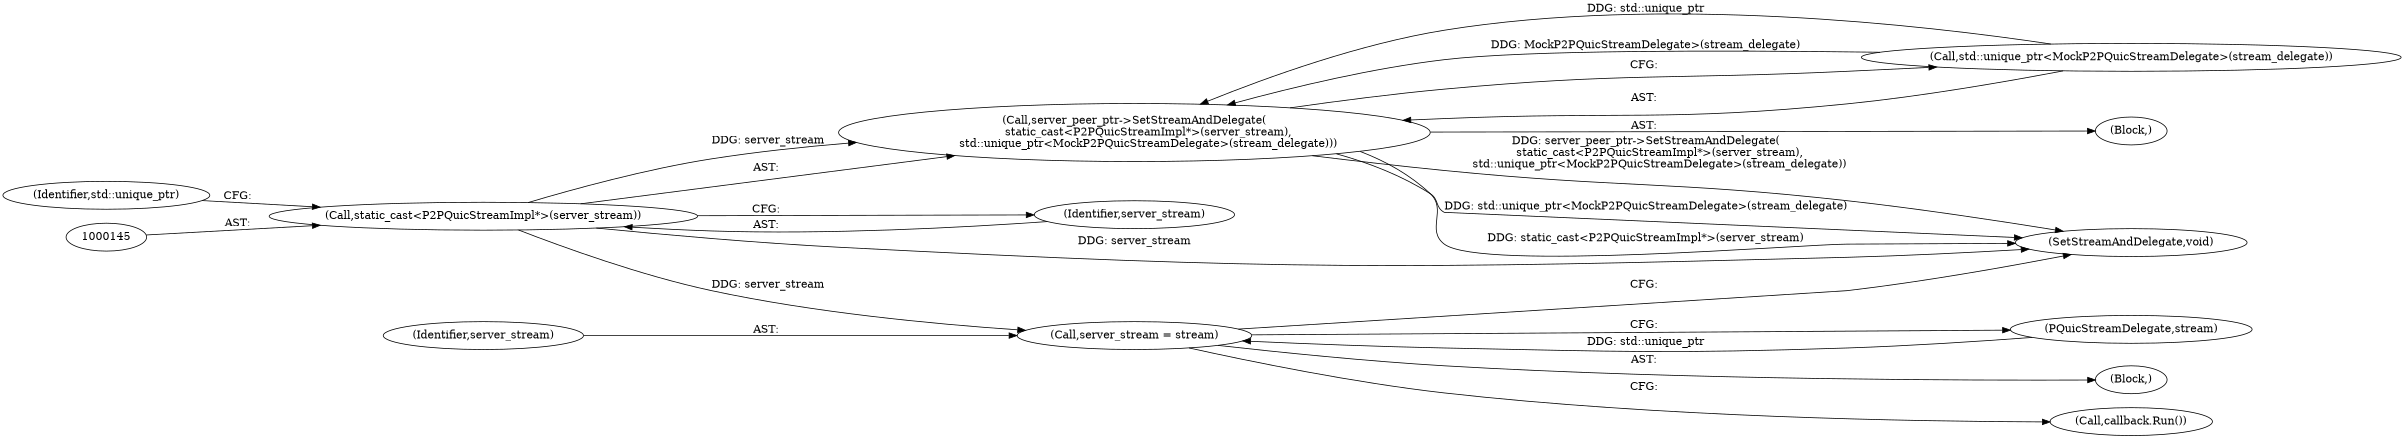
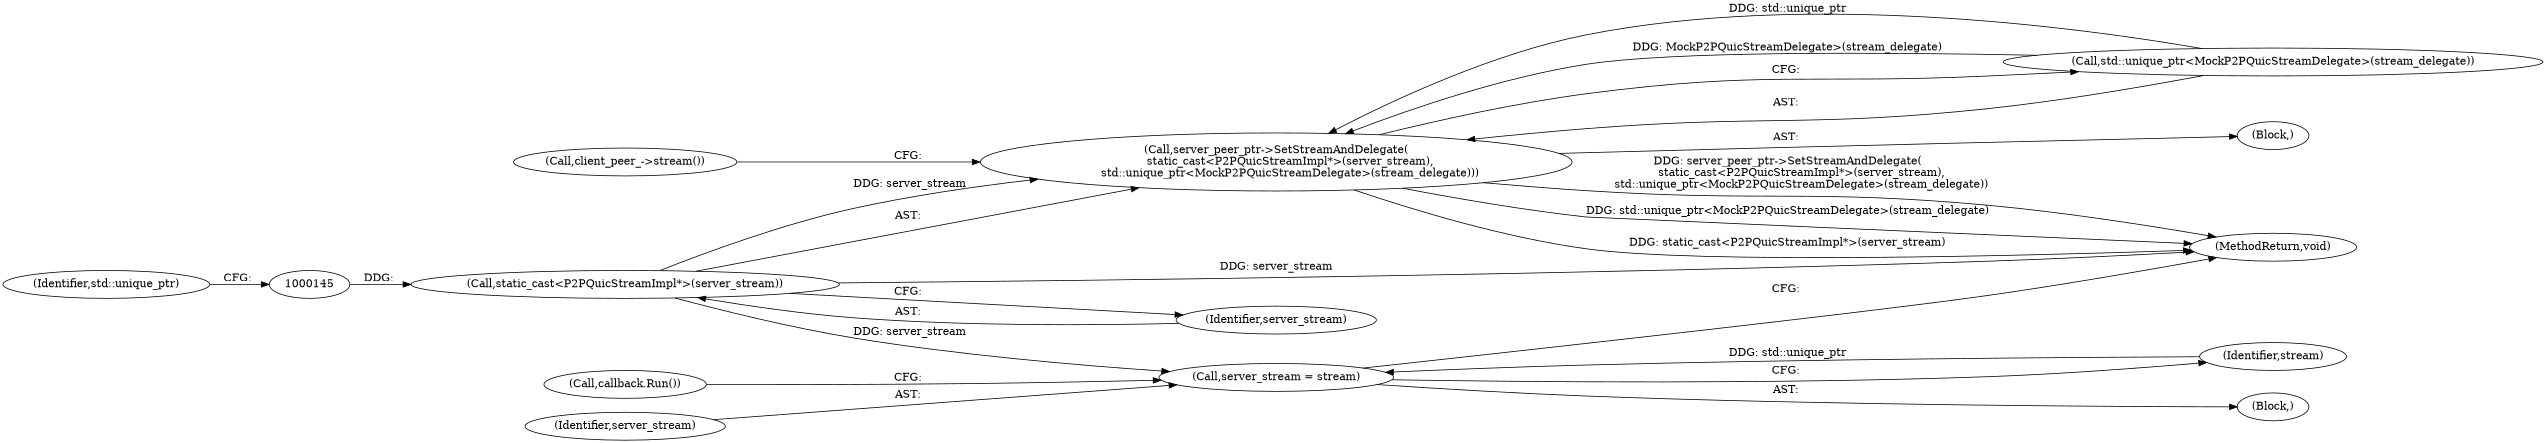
node "(Call,client_peer_->stream())": added
edge "(Identifier,std::unique_ptr)" -> "(Call,static_cast<P2PQuicStreamImpl*>(server_stream))": now "(Identifier,std::unique_ptr)" -> "1000145"
edge "1000145" -> "(Call,static_cast<P2PQuicStreamImpl*>(server_stream))": label "AST: " -> "DDG: "
node "(SetStreamAndDelegate,void)": label "(SetStreamAndDelegate,void)" -> "(MethodReturn,void)"
node "(PQuicStreamDelegate,stream)": label "(PQuicStreamDelegate,stream)" -> "(Identifier,stream)"
edge "(Call,server_stream = stream)" -> "(Call,callback.Run())": reversed
